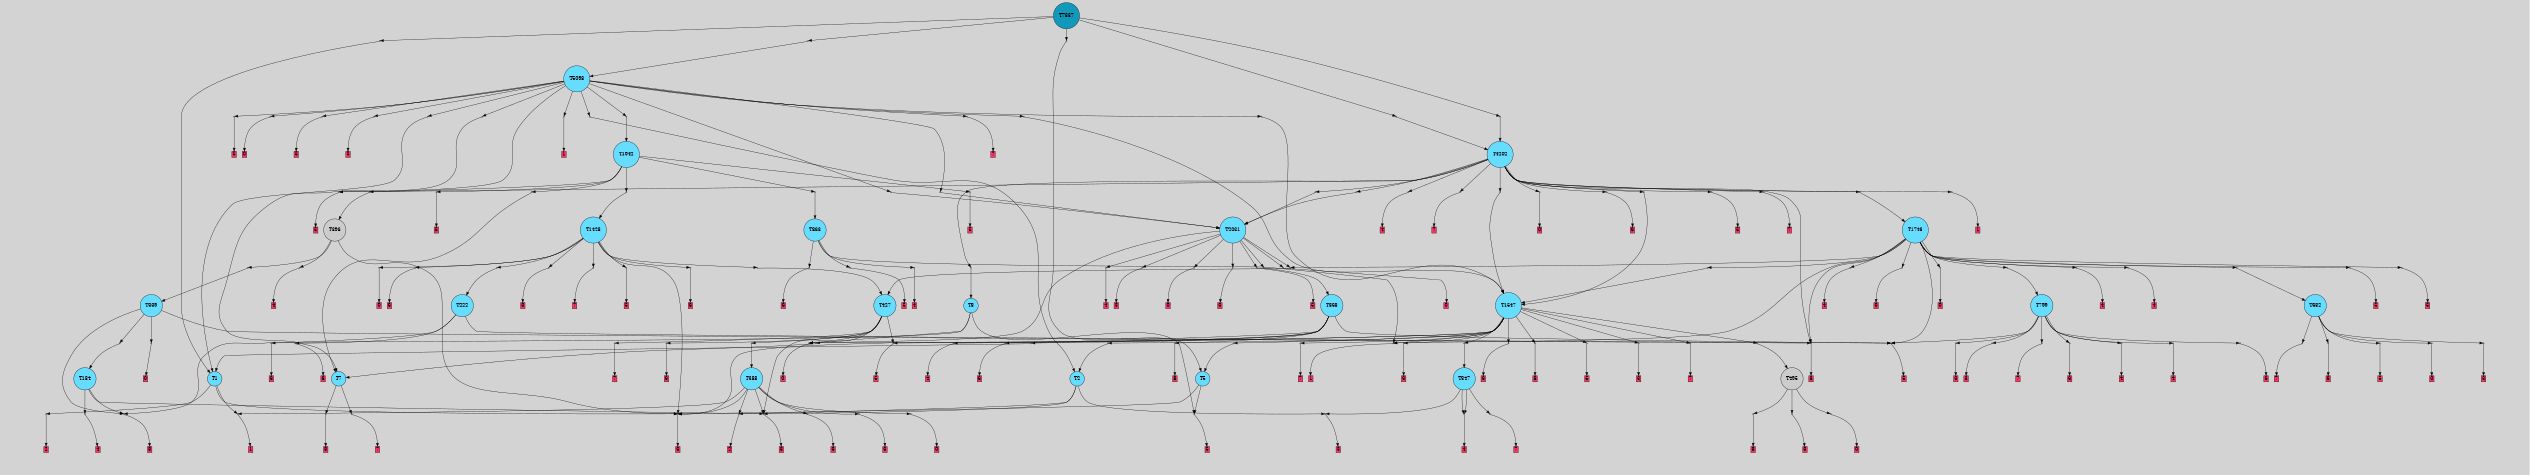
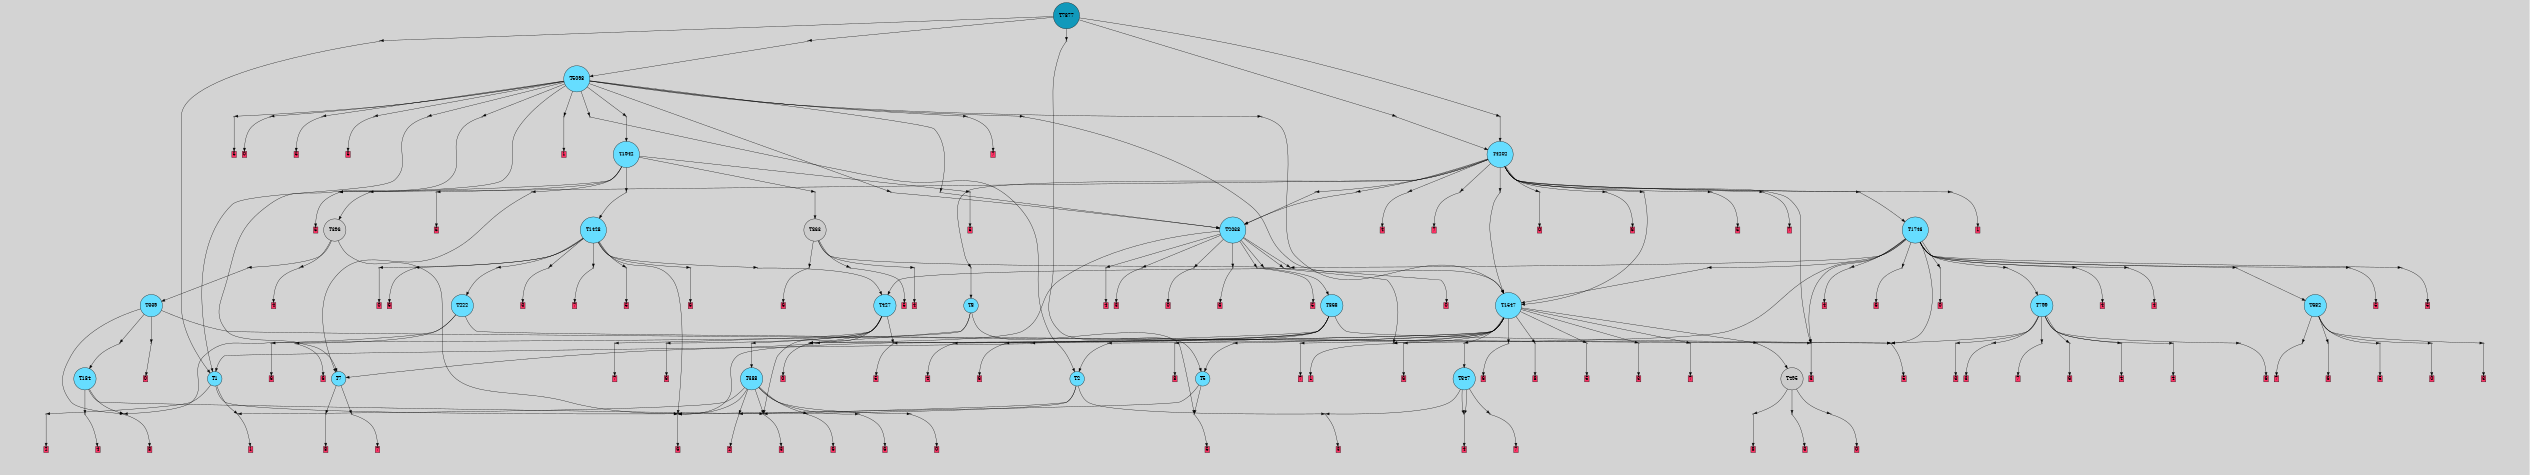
node "T7837": label "T7837" -> "T7877"
node "T863": fillcolor #66ddff -> #cccccc
node "T2031": label "T2031" -> "T2038"
